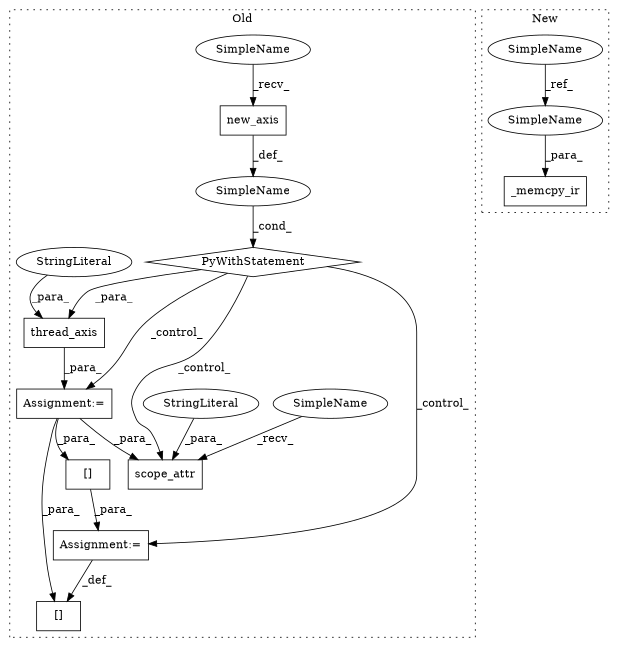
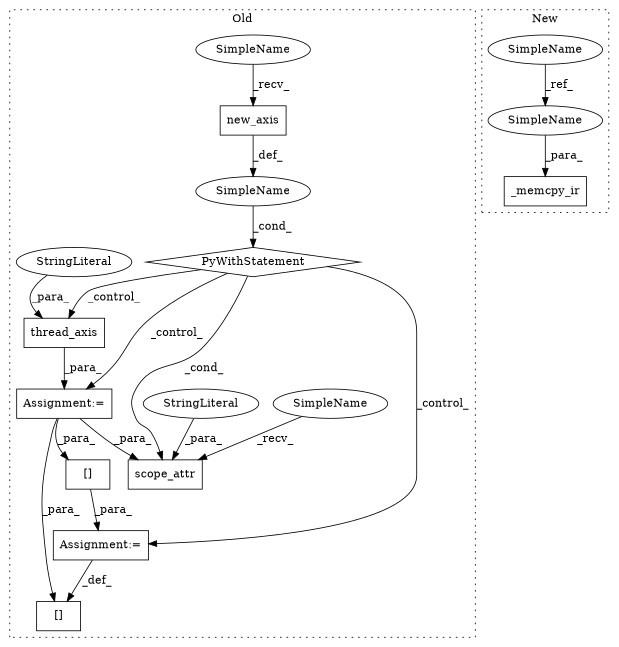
edge "PyWithStatement" -> "thread_axis": label "_para_" -> "_control_"
edge "PyWithStatement" -> "scope_attr": label "_control_" -> "_cond_"
